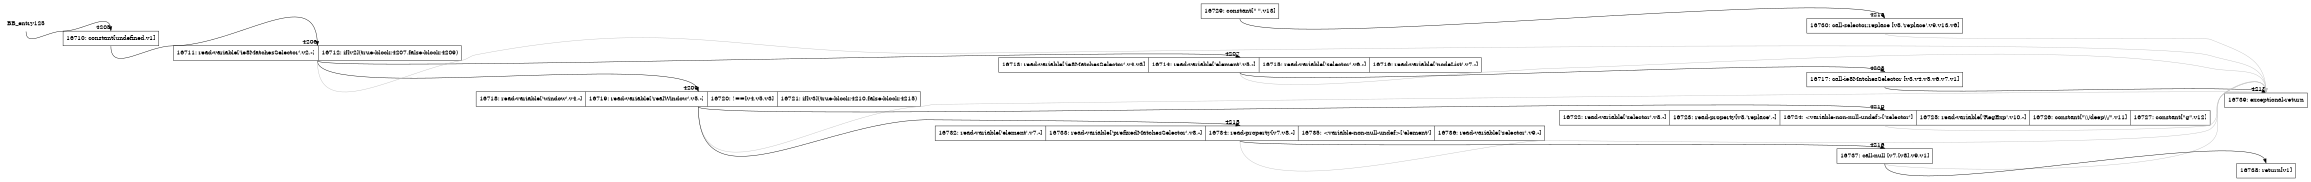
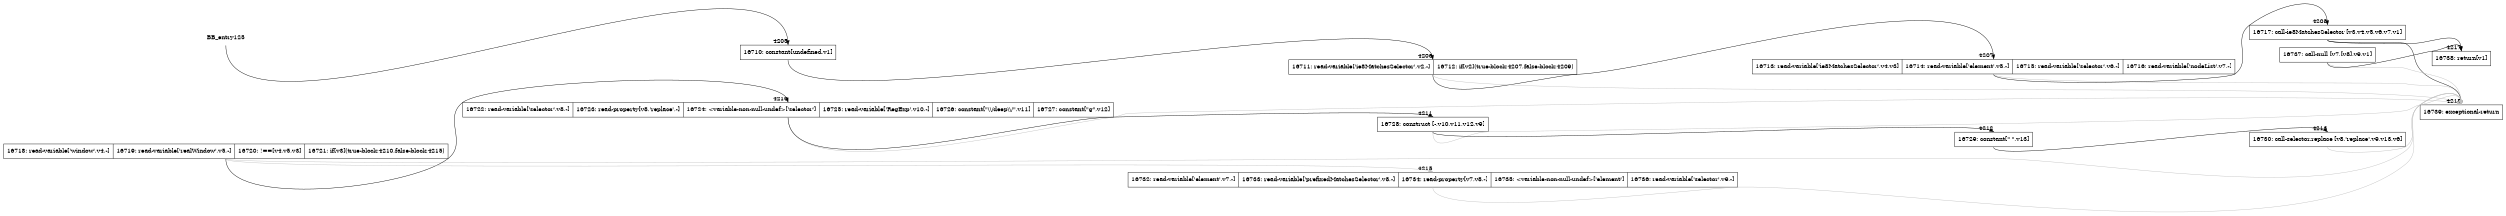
edge "16717: call-ie8MatchesSelector [v3,v4,v5,v6,v7,v1]" -> "16738: return[v1]": added
edge "16711: read-variable['ie8MatchesSelector',v2,-]" -> "16718: read-variable['window',v4,-]": removed
edge "16718: read-variable['window',v4,-]" -> "16732: read-variable['element',v7,-]": color black -> gray
node "16728: construct [-,v10,v11,v12,v9]": added
edge "16732: read-variable['element',v7,-]" -> "16737: call-null [v7,[v8],v9,v1]": removed
